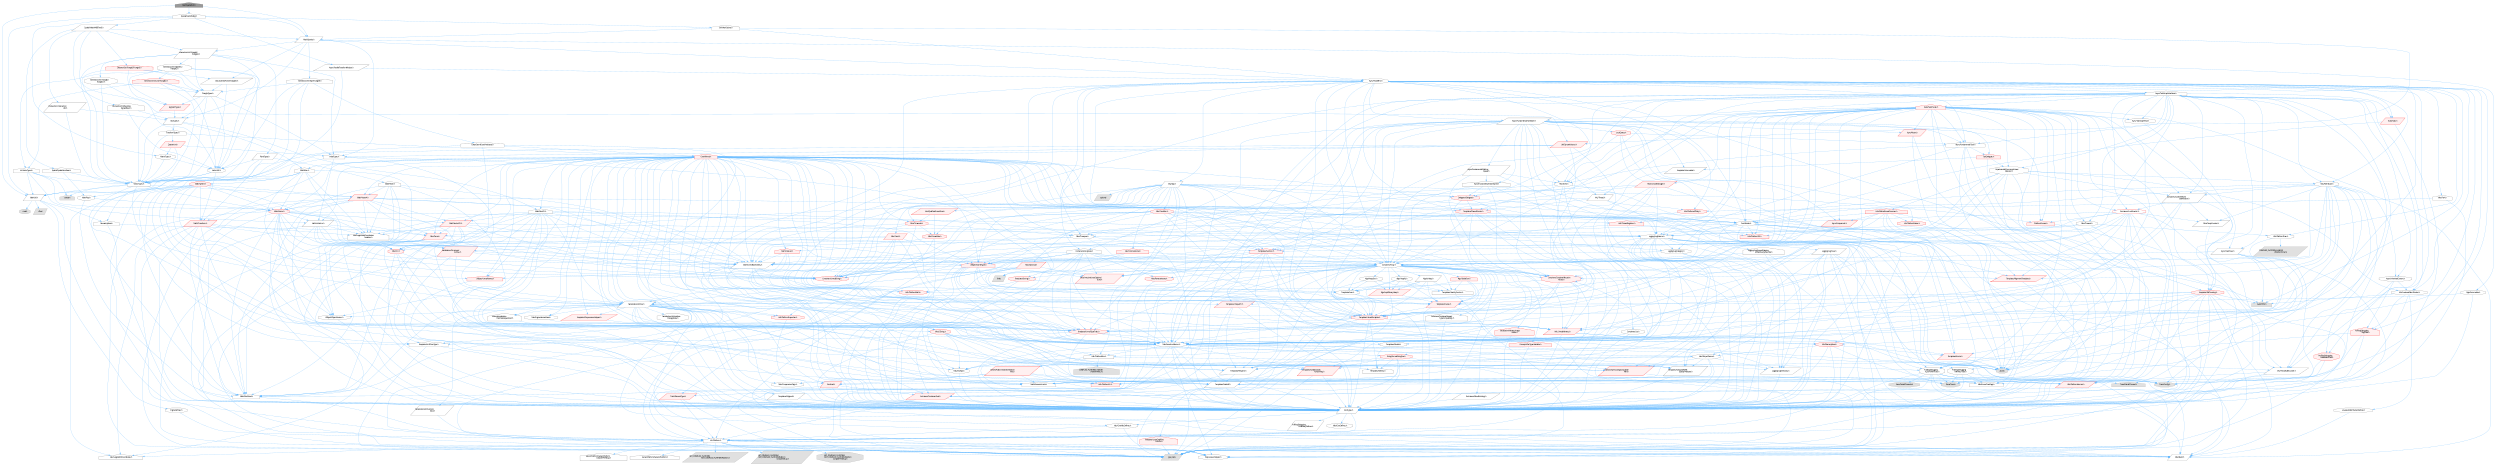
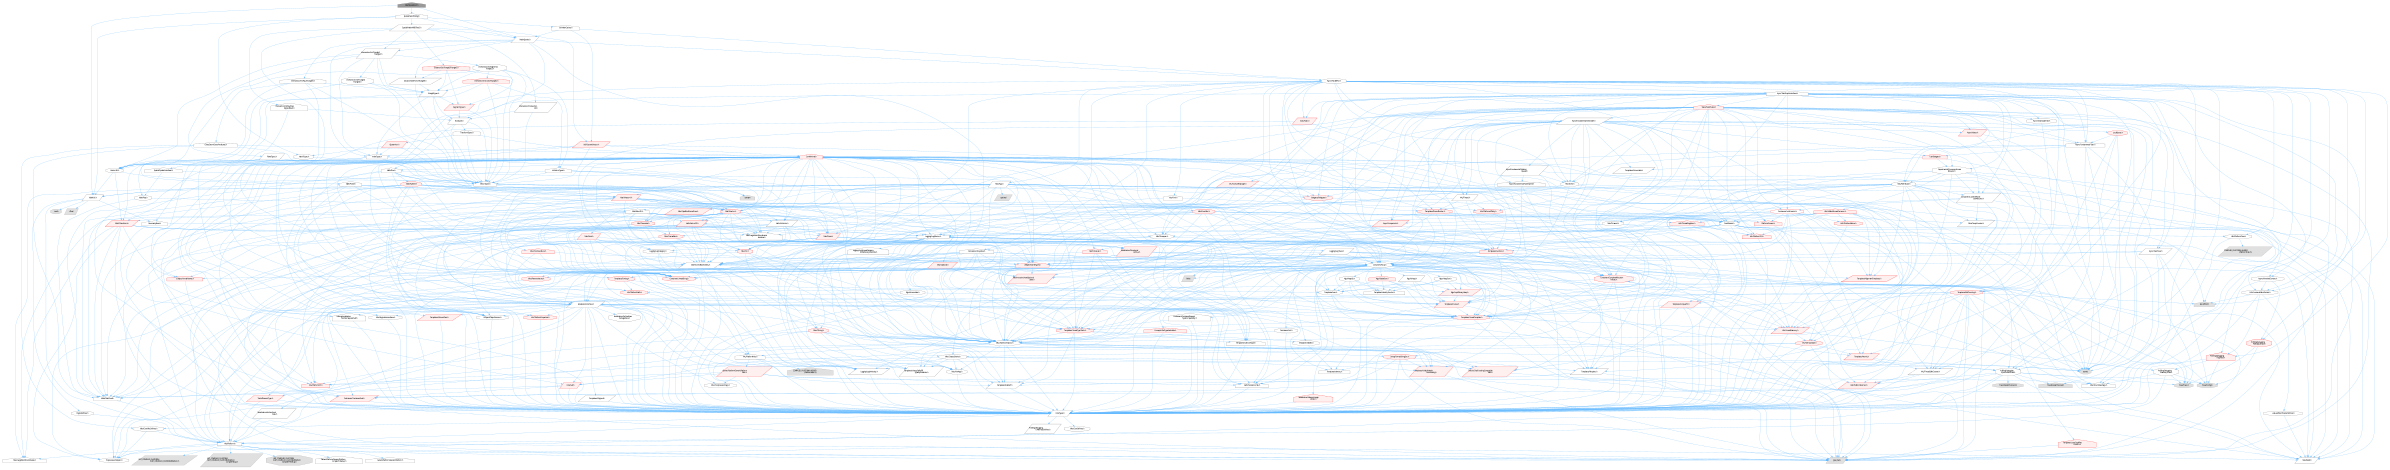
node "Async/ParallelTransformReduce.h": removed
node "Templates/PreprocessorHelpers.h": label "Templates/PreprocessorHelpers.h" -> "Templates/IsEnumClass.h"
node "Containers/AllowShrinking.h": removed
